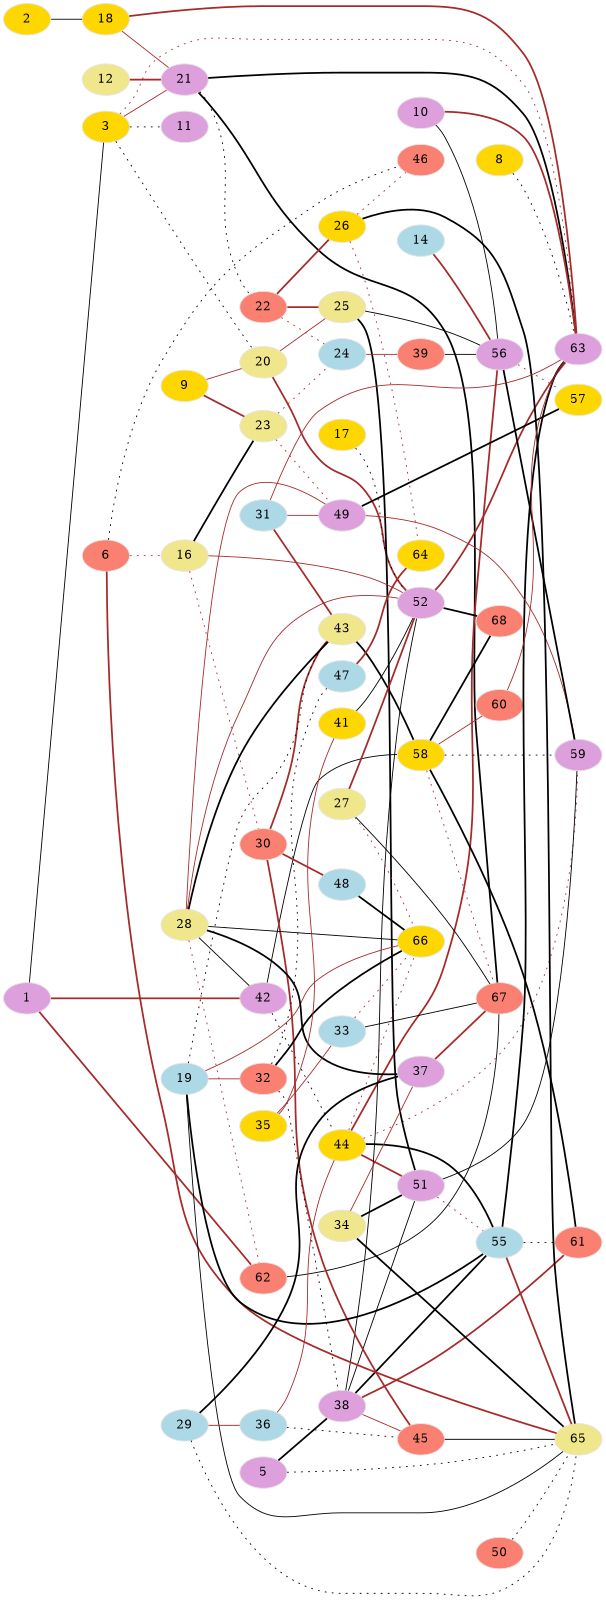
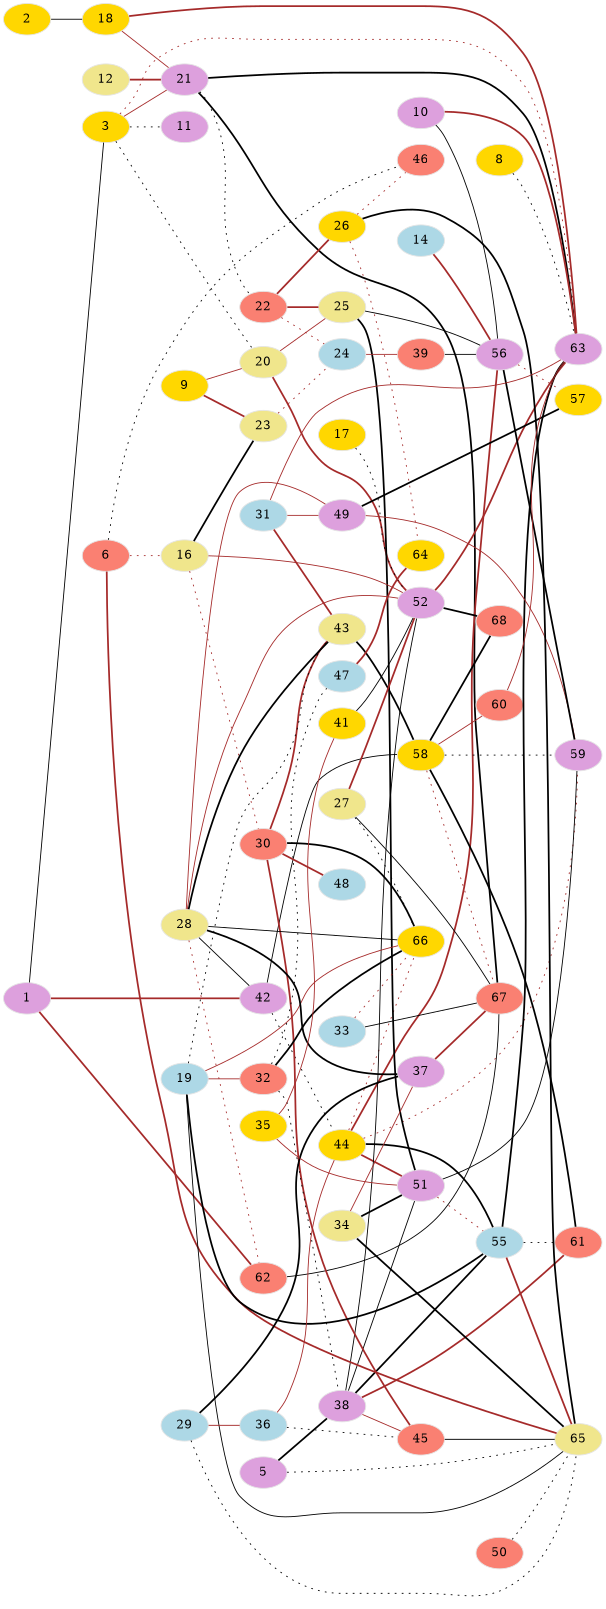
edge "23" -- "49": removed
edge "27" -- "66": color brown -> black
edge "48" -- "66": now "30" -- "66"
edge "33" -- "35": now "51" -- "35"
